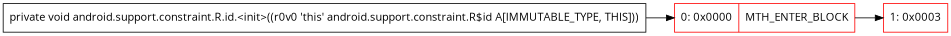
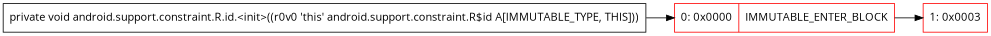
node "0: 0x0000": text "MTH_ENTER_BLOCK" -> "IMMUTABLE_ENTER_BLOCK"
